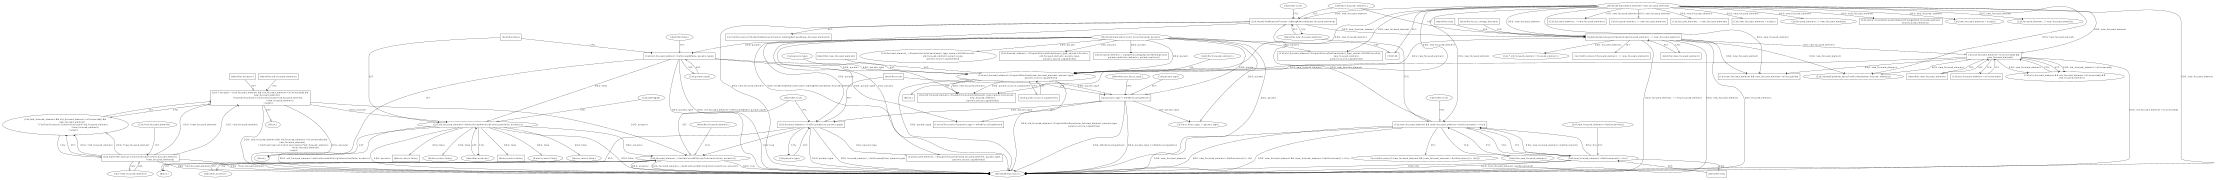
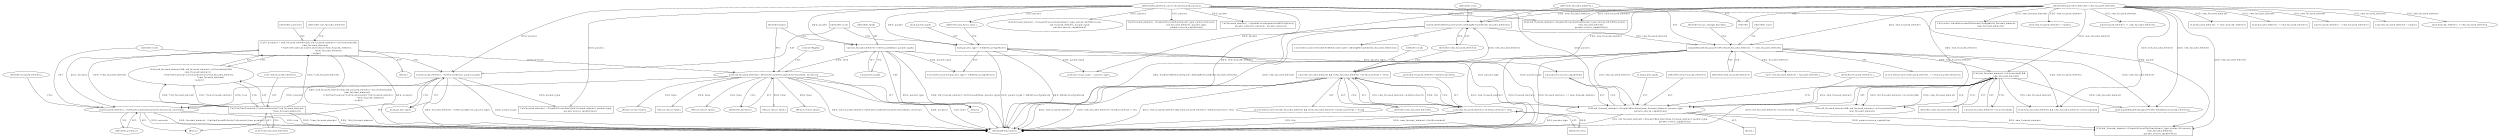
node "(Identifier,focus_change_blocked)": shape box -> ellipse
edge "(Call,params.type != kWebFocusTypeNone)" -> "(Call,focused_element_->SetFocused(true, params.type))": now "(Call,params.type != kWebFocusTypeNone)" -> "(Call,params.source_capabilities)"
edge "(Call,params.type != kWebFocusTypeNone)" -> "(Call,last_focus_type_ = params.type)": label "AST: params.type" -> "DDG: params.type"
edge "(MethodParameterIn,const FocusParams& params)" -> "(MethodReturn,bool)": now "(MethodParameterIn,const FocusParams& params)" -> "(Identifier,last_focus_type_)"
